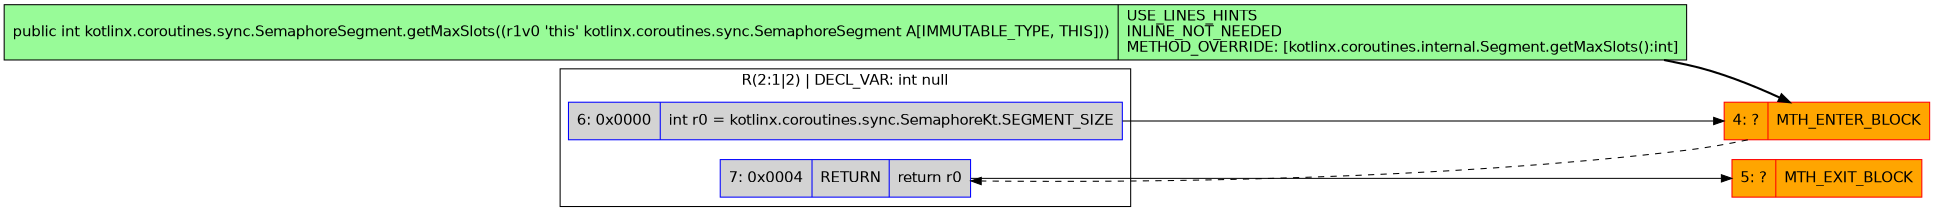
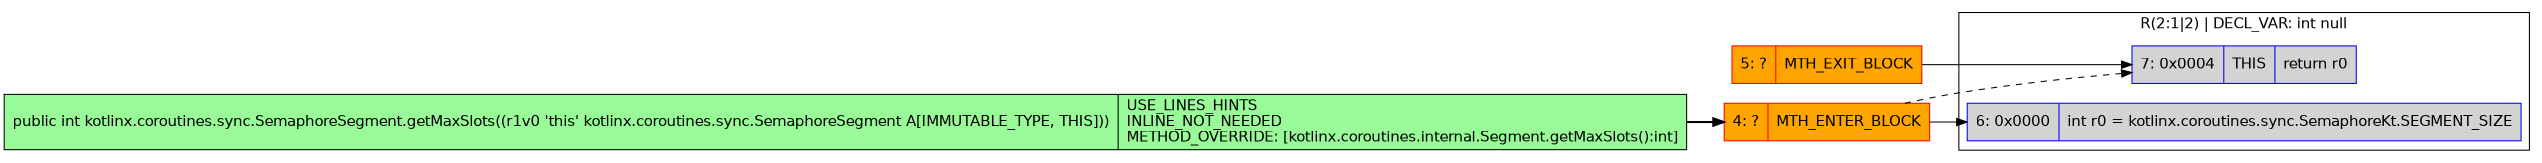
edge "6: 0x0000" -> "4: ?": reversed
node "7: 0x0004": text "RETURN" -> "THIS"
edge "7: 0x0004" -> "5: ?": reversed
